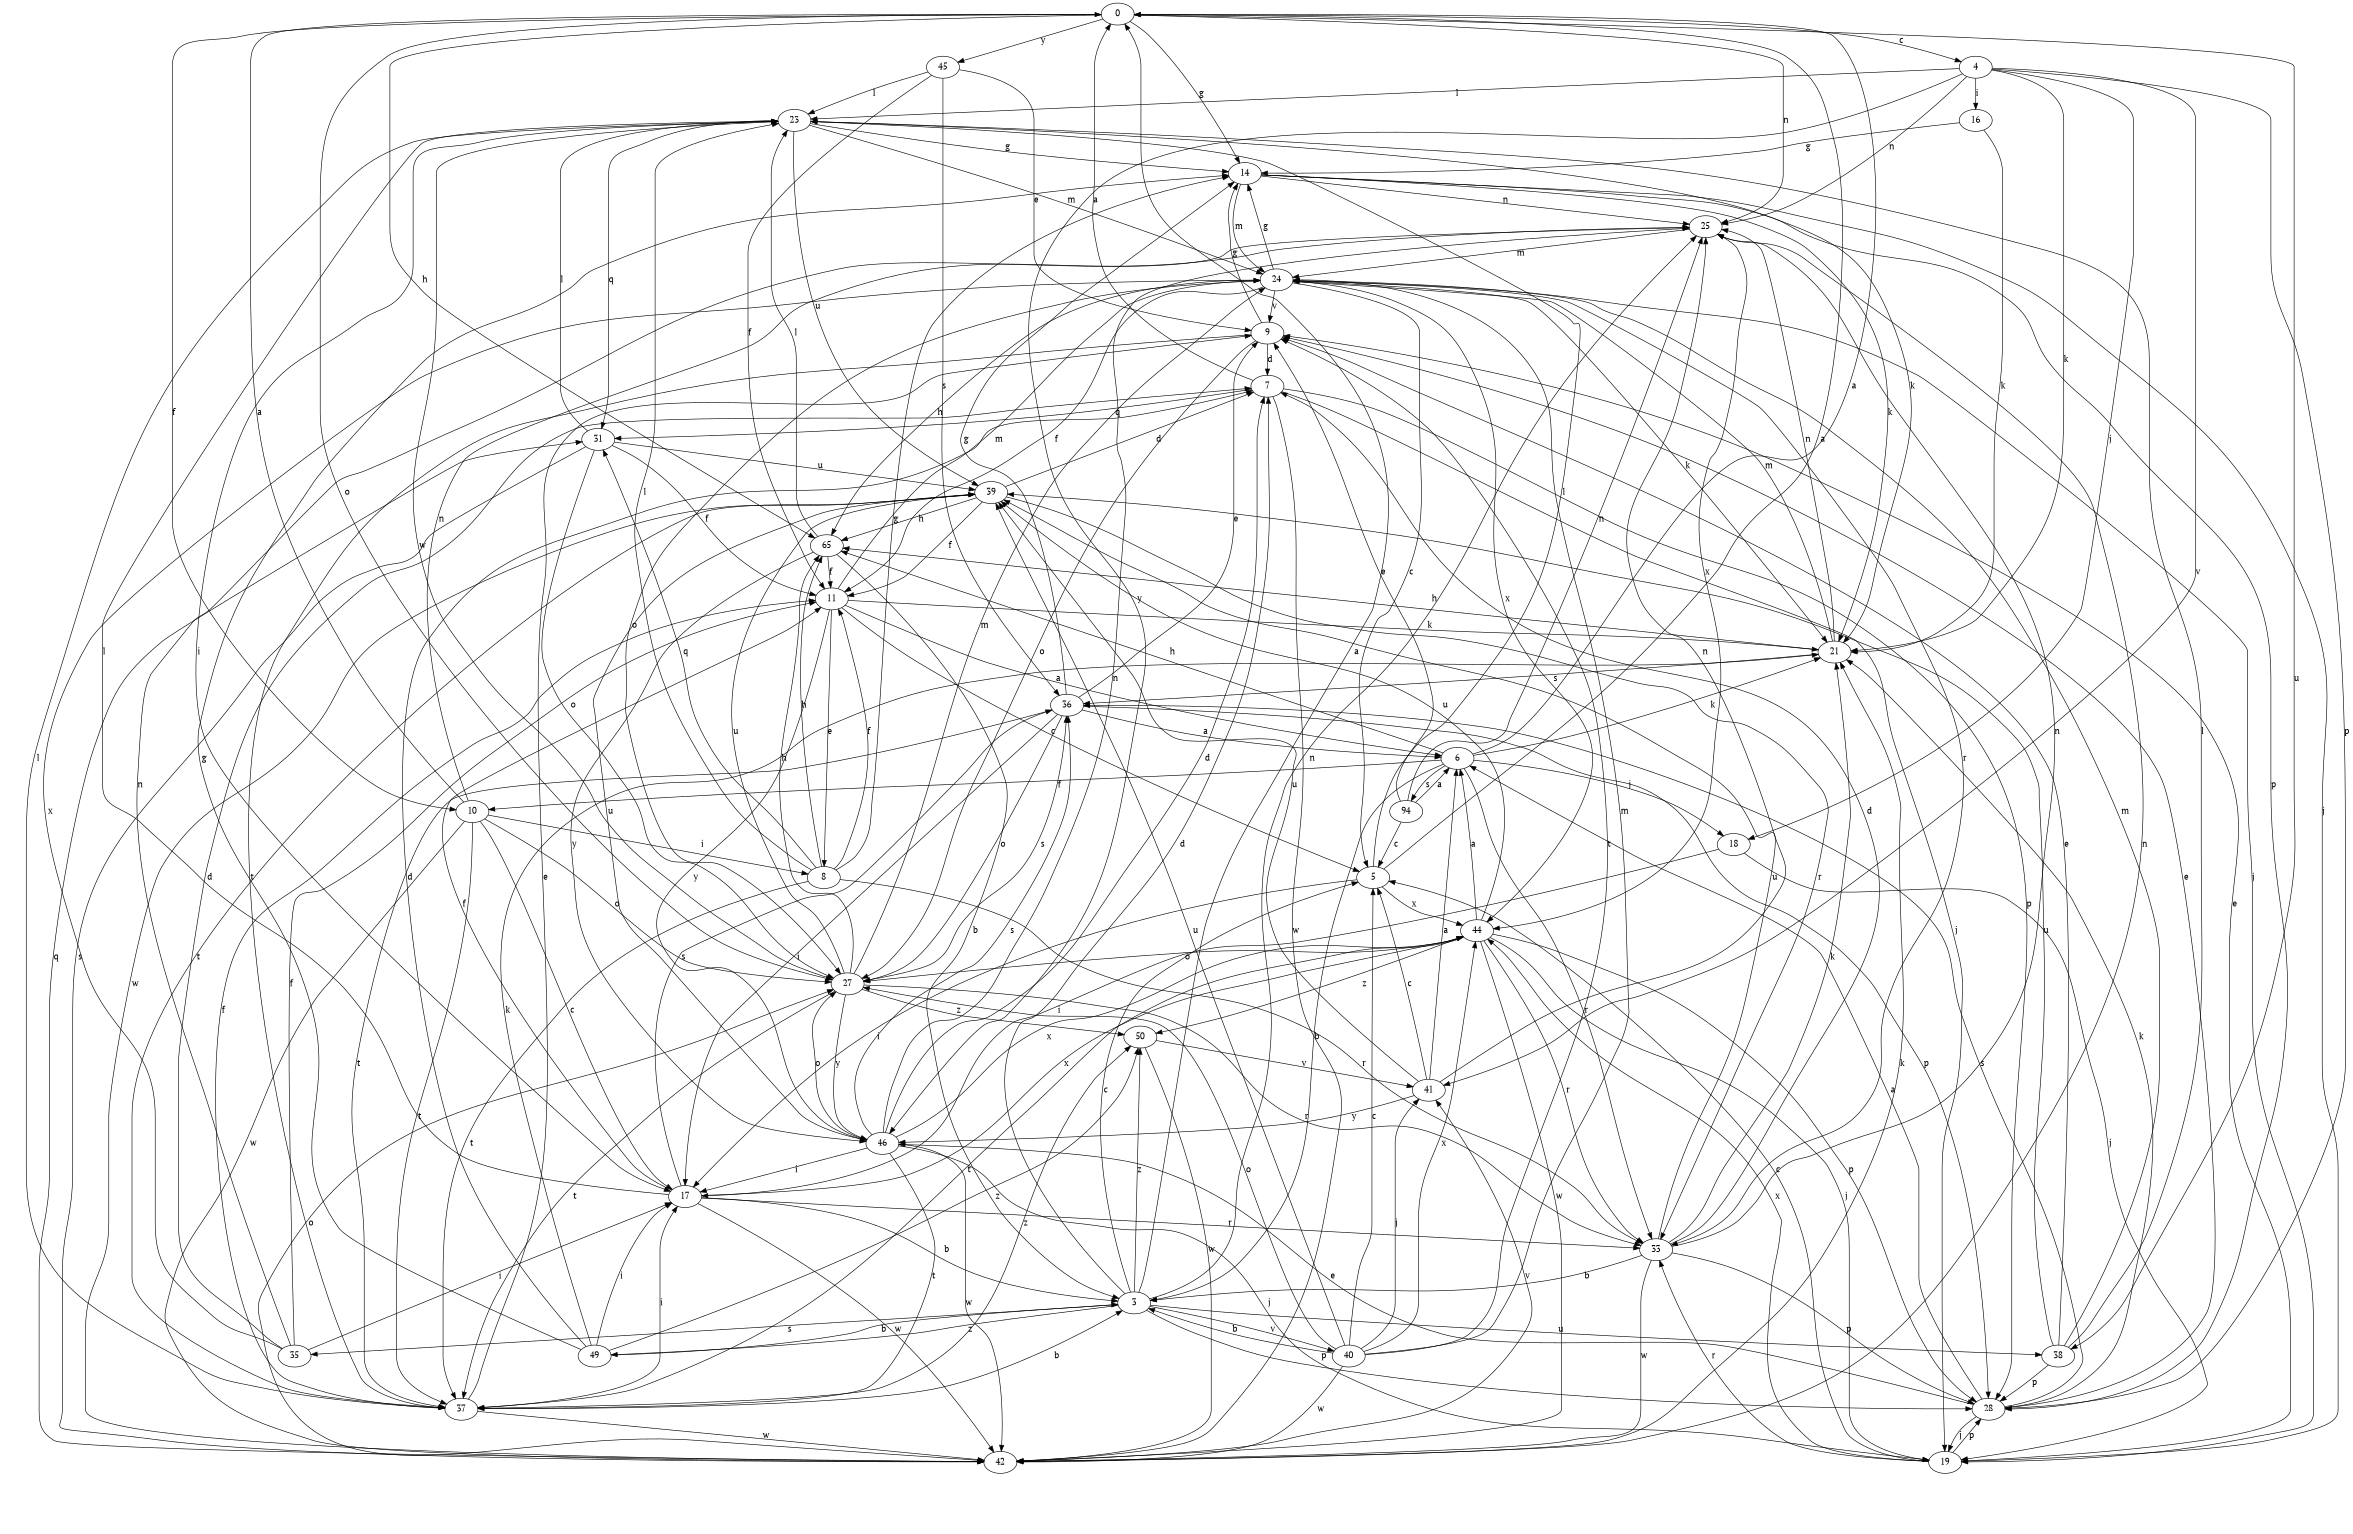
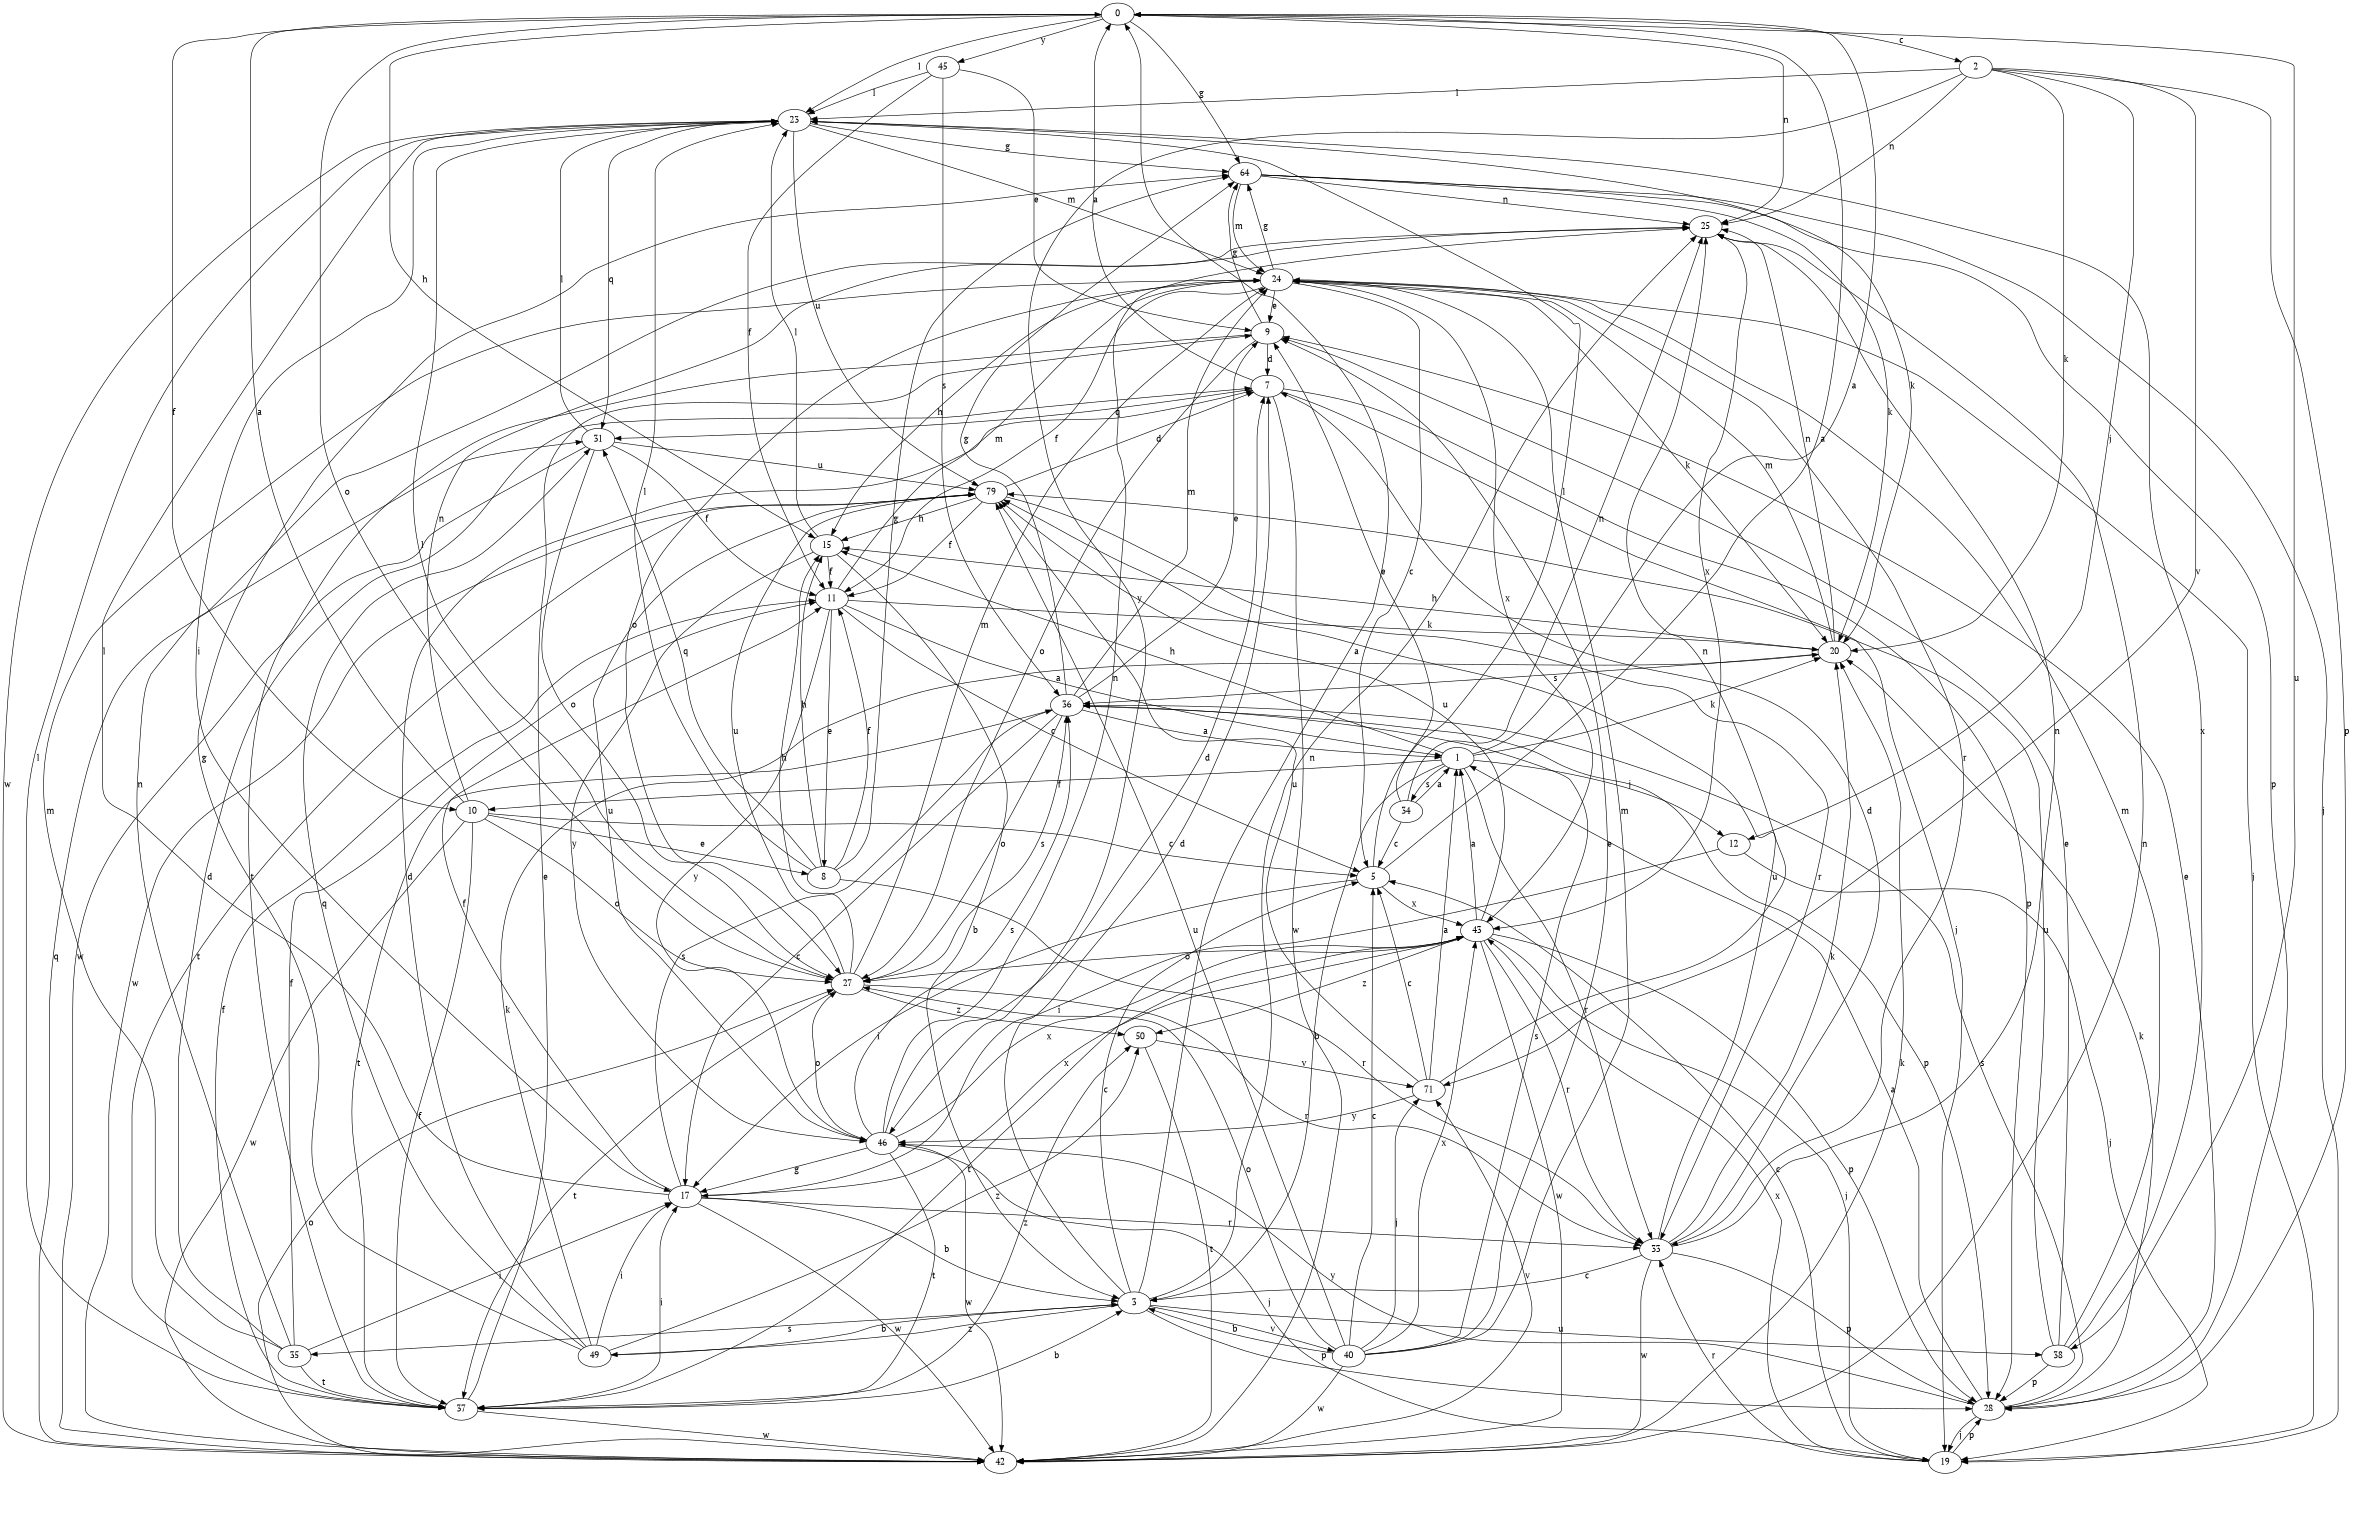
edge "0" -> "23": added, label "l"
node "4": label "4" -> "2"
node "16": removed
node "14": label "14" -> "64"
edge "25" -> "24": now "36" -> "24"
edge "24" -> "9": label "v" -> "e"
node "39": label "39" -> "79"
edge "27" -> "23": label "w" -> "l"
node "65": label "65" -> "15"
node "21": label "21" -> "20"
edge "38" -> "23": label "l" -> "x"
edge "19" -> "9": removed, label "e"
node "6": label "6" -> "1"
edge "35" -> "24": label "x" -> "m"
node "94": label "94" -> "34"
edge "10" -> "8": label "i" -> "e"
edge "40" -> "9": label "t" -> "e"
node "18": label "18" -> "12"
edge "40" -> "36": added, label "s"
edge "49" -> "31": added, label "q"
node "44": label "44" -> "43"
edge "31" -> "42": label "s" -> "w"
edge "36" -> "17": label "i" -> "c"
edge "10" -> "17": now "10" -> "5"
edge "23" -> "42": added, label "w"
edge "8" -> "37": now "35" -> "37"
edge "27" -> "46": removed, label "y"
node "41": label "41" -> "71"
edge "10" -> "37": label "t" -> "f"
edge "46" -> "17": label "i" -> "g"
edge "3" -> "50": removed, label "z"
edge "50" -> "42": label "w" -> "t"
edge "28" -> "46": label "e" -> "y"
edge "33" -> "3": label "b" -> "c"
